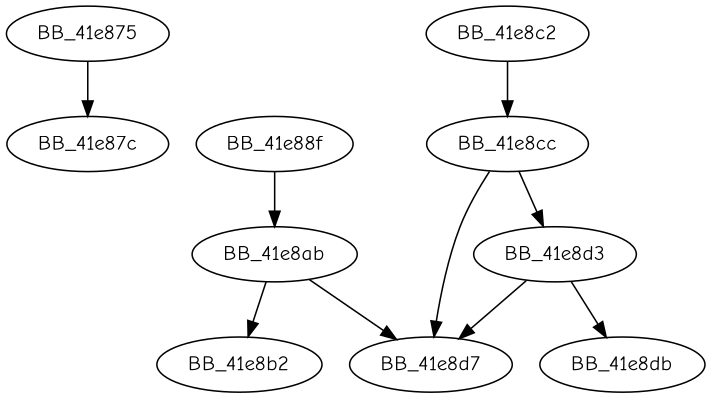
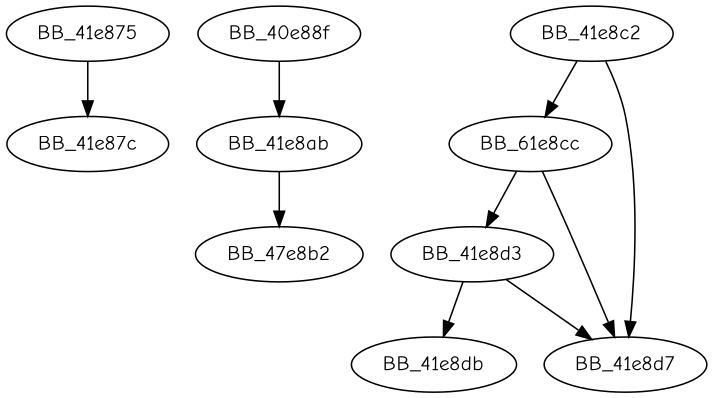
node "BB_41e88f": label "BB_41e88f" -> "BB_40e88f"
node "BB_41e8cc": label "BB_41e8cc" -> "BB_61e8cc"
edge "BB_41e8ab" -> "BB_41e8d7": now "BB_41e8c2" -> "BB_41e8d7"
node "BB_41e8b2": label "BB_41e8b2" -> "BB_47e8b2"
